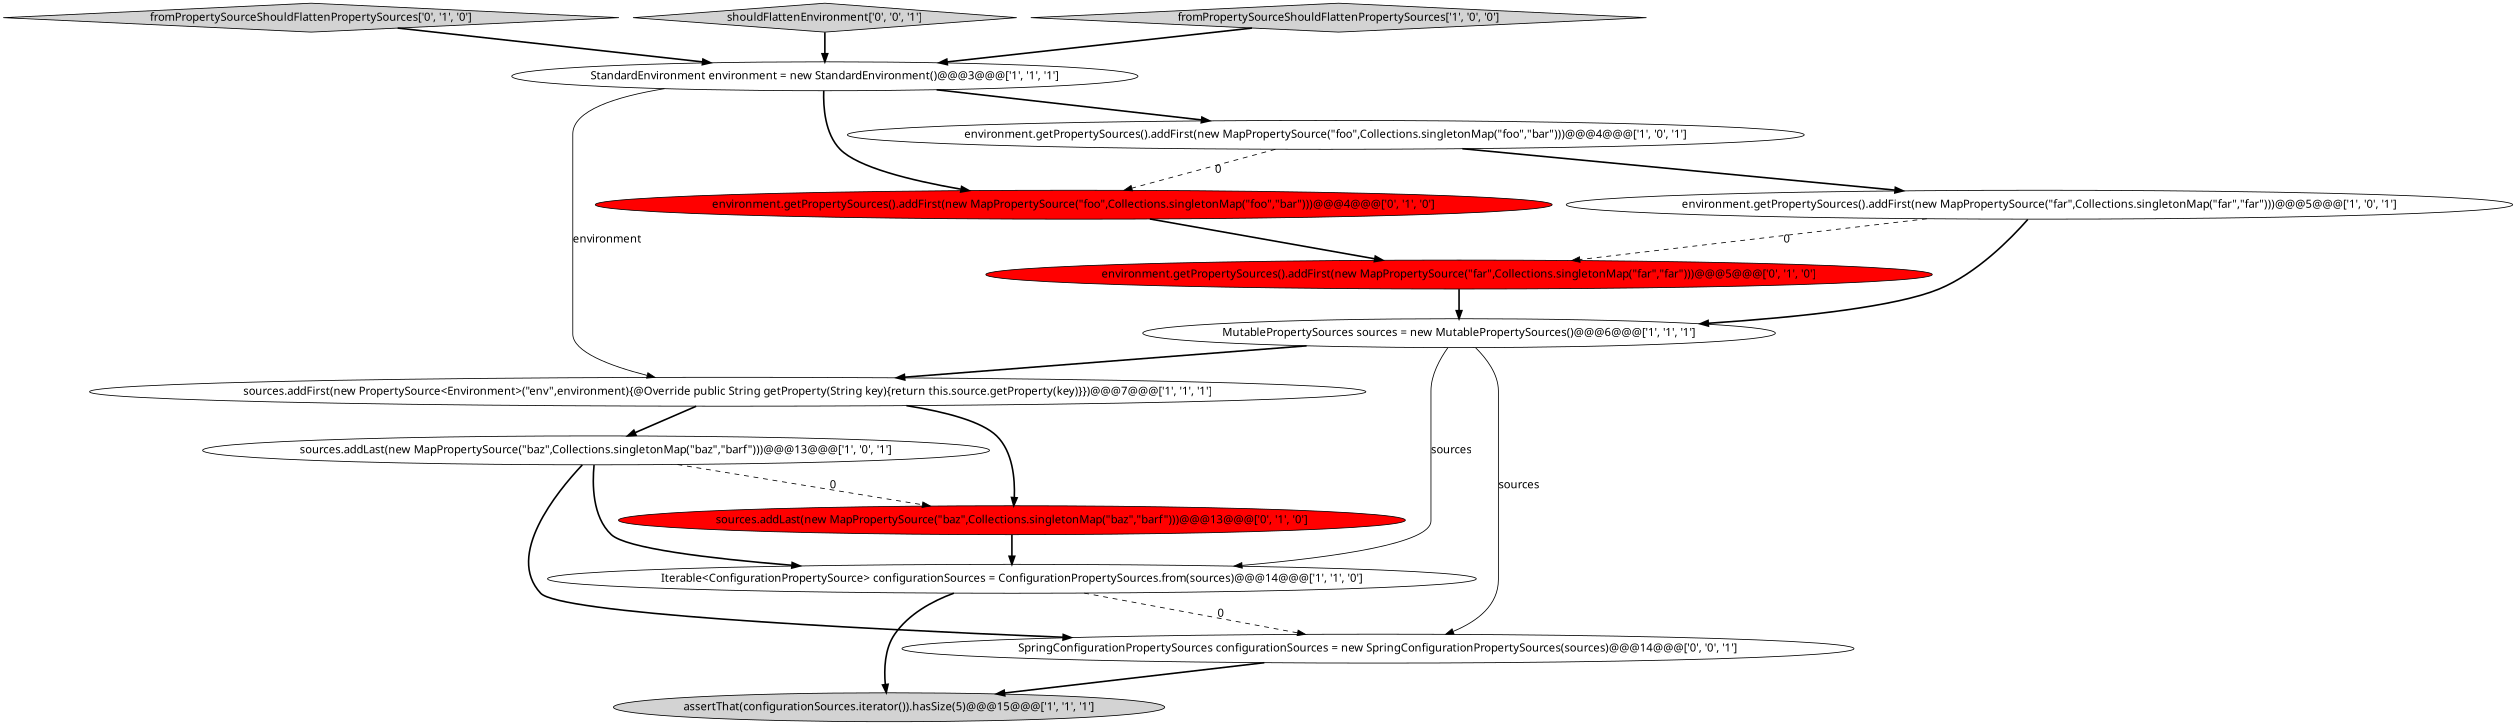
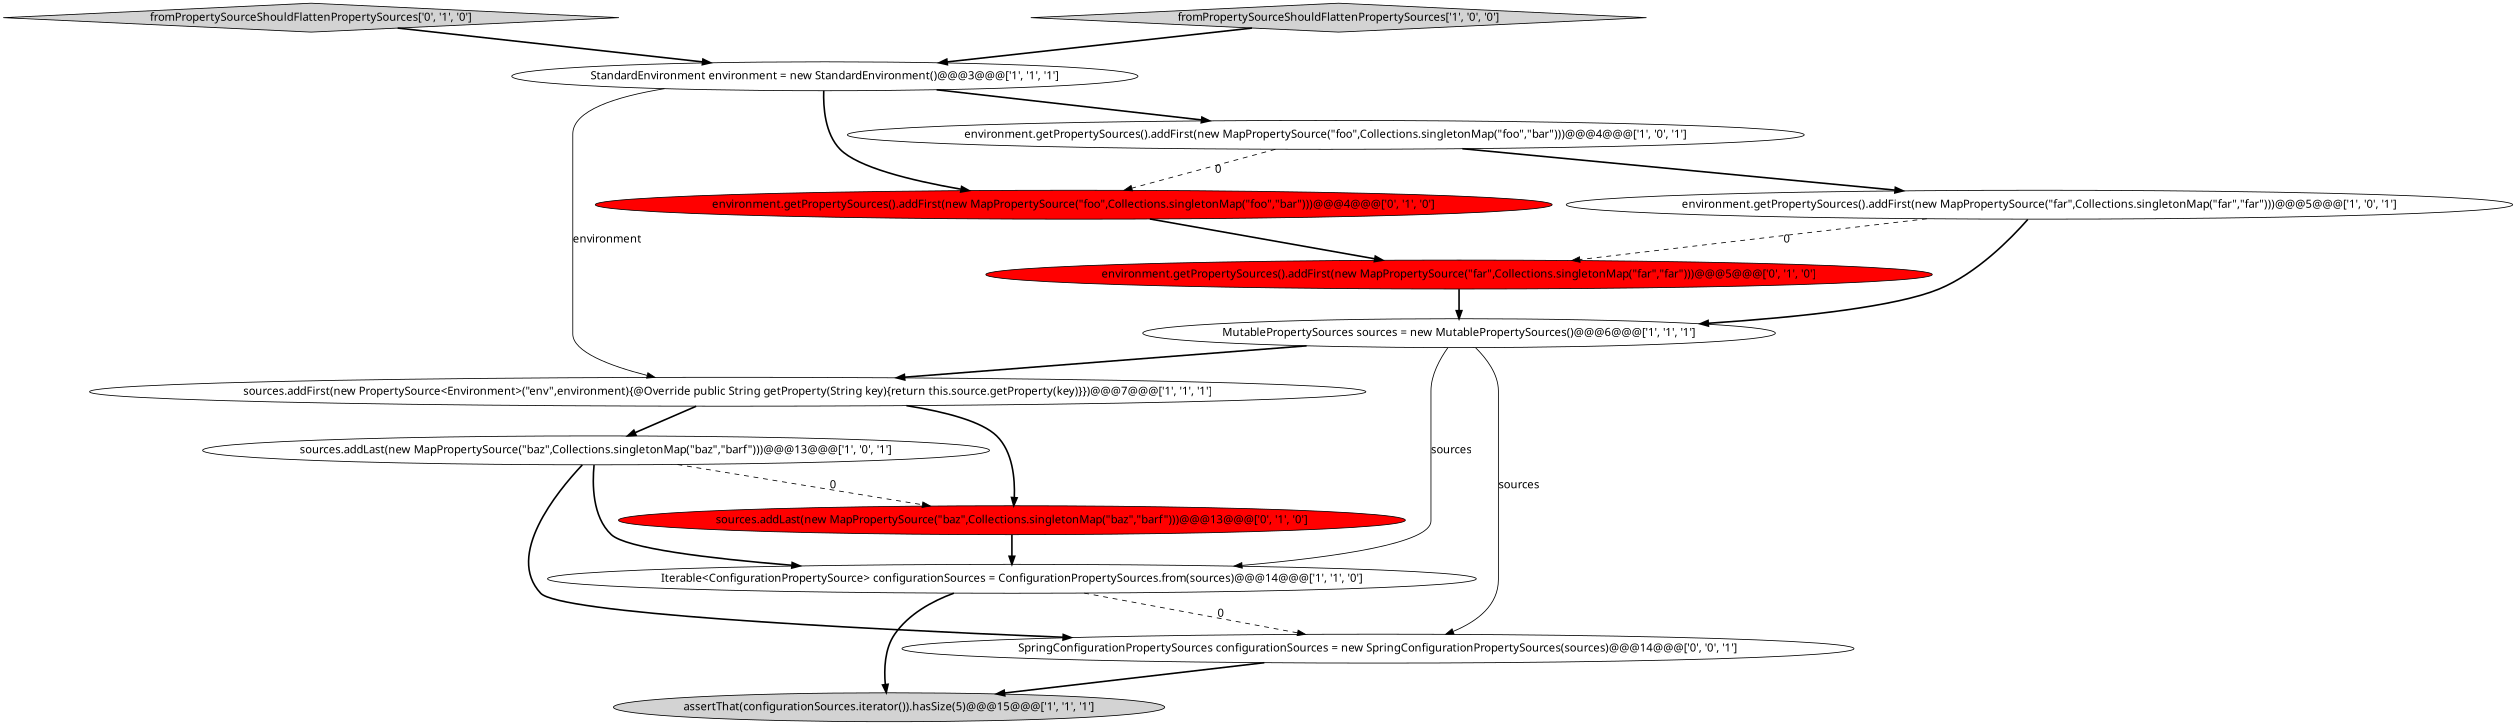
node "shouldFlattenEnvironment['0', '0', '1']": removed
